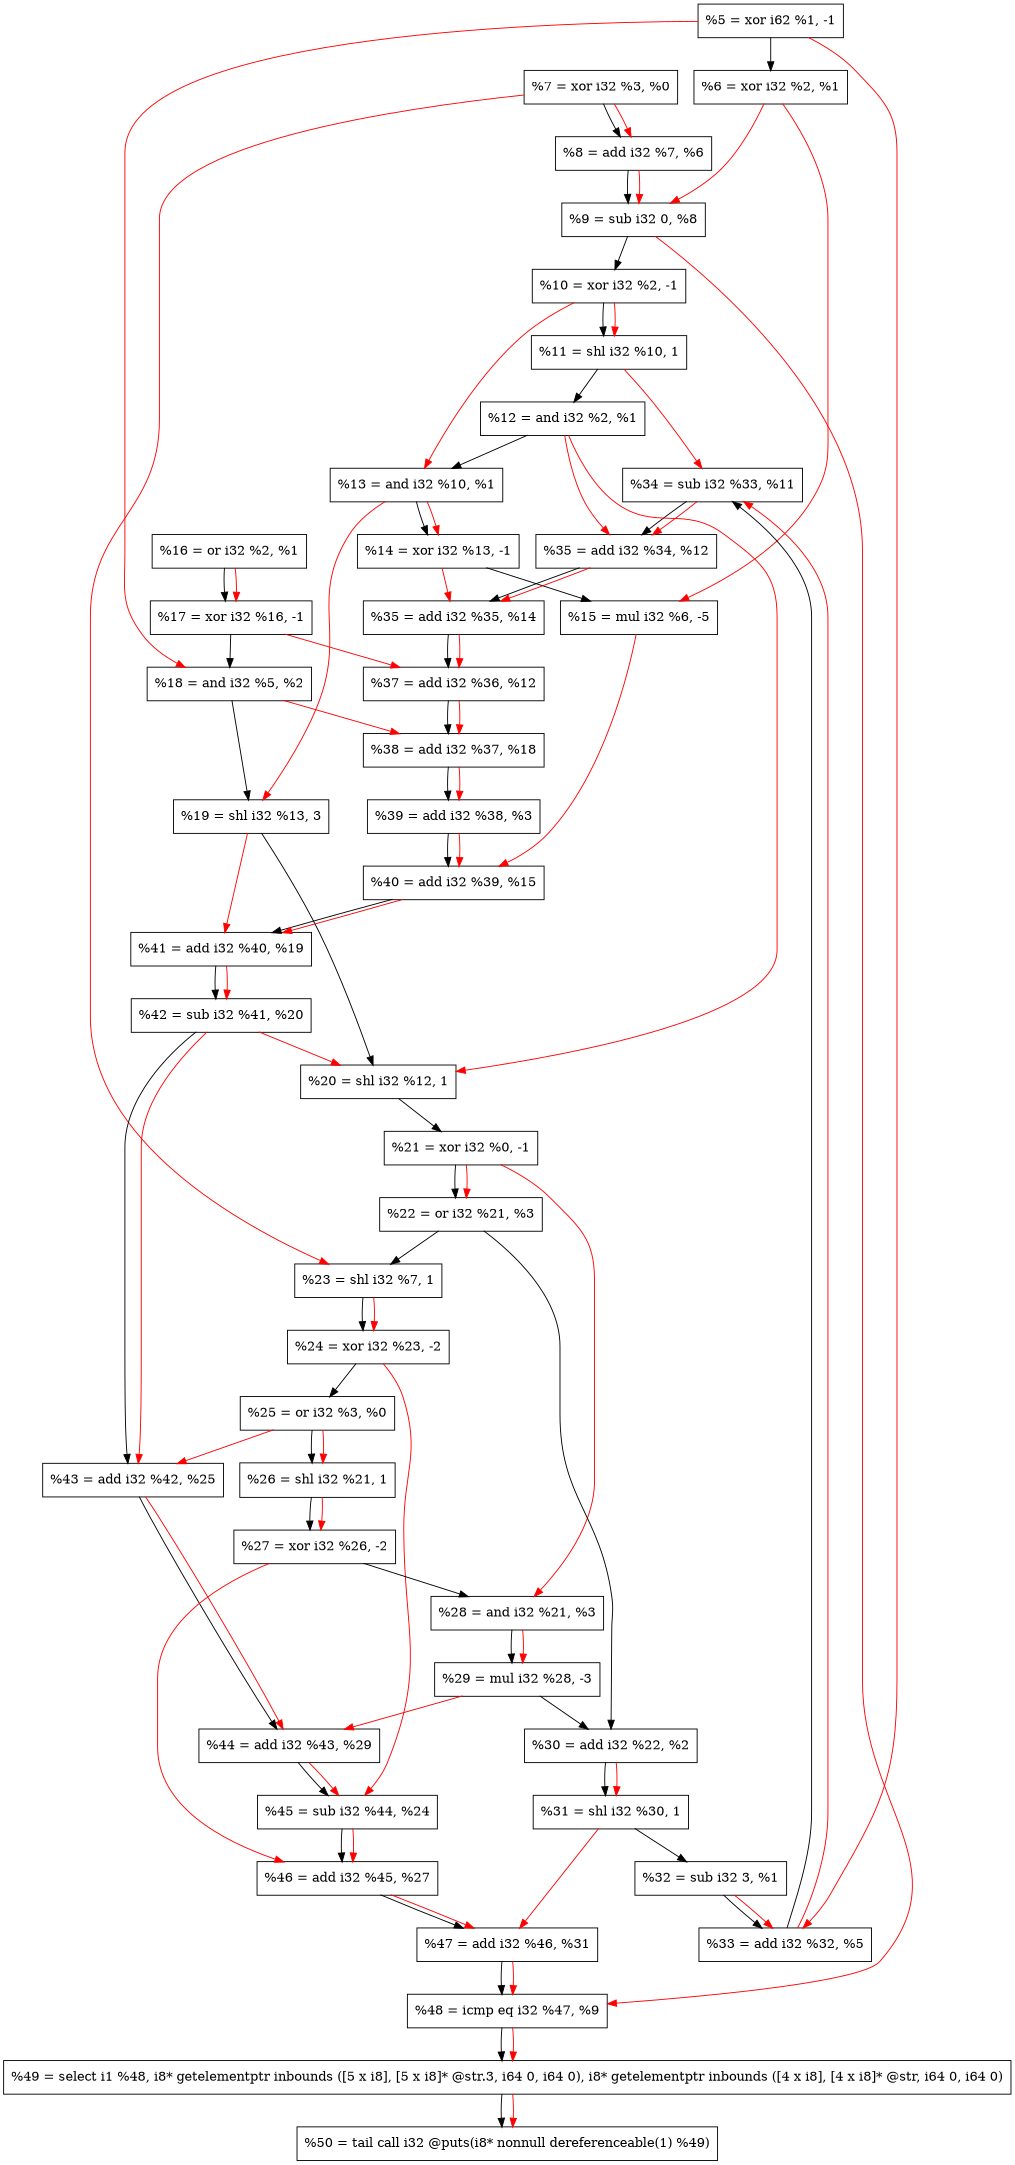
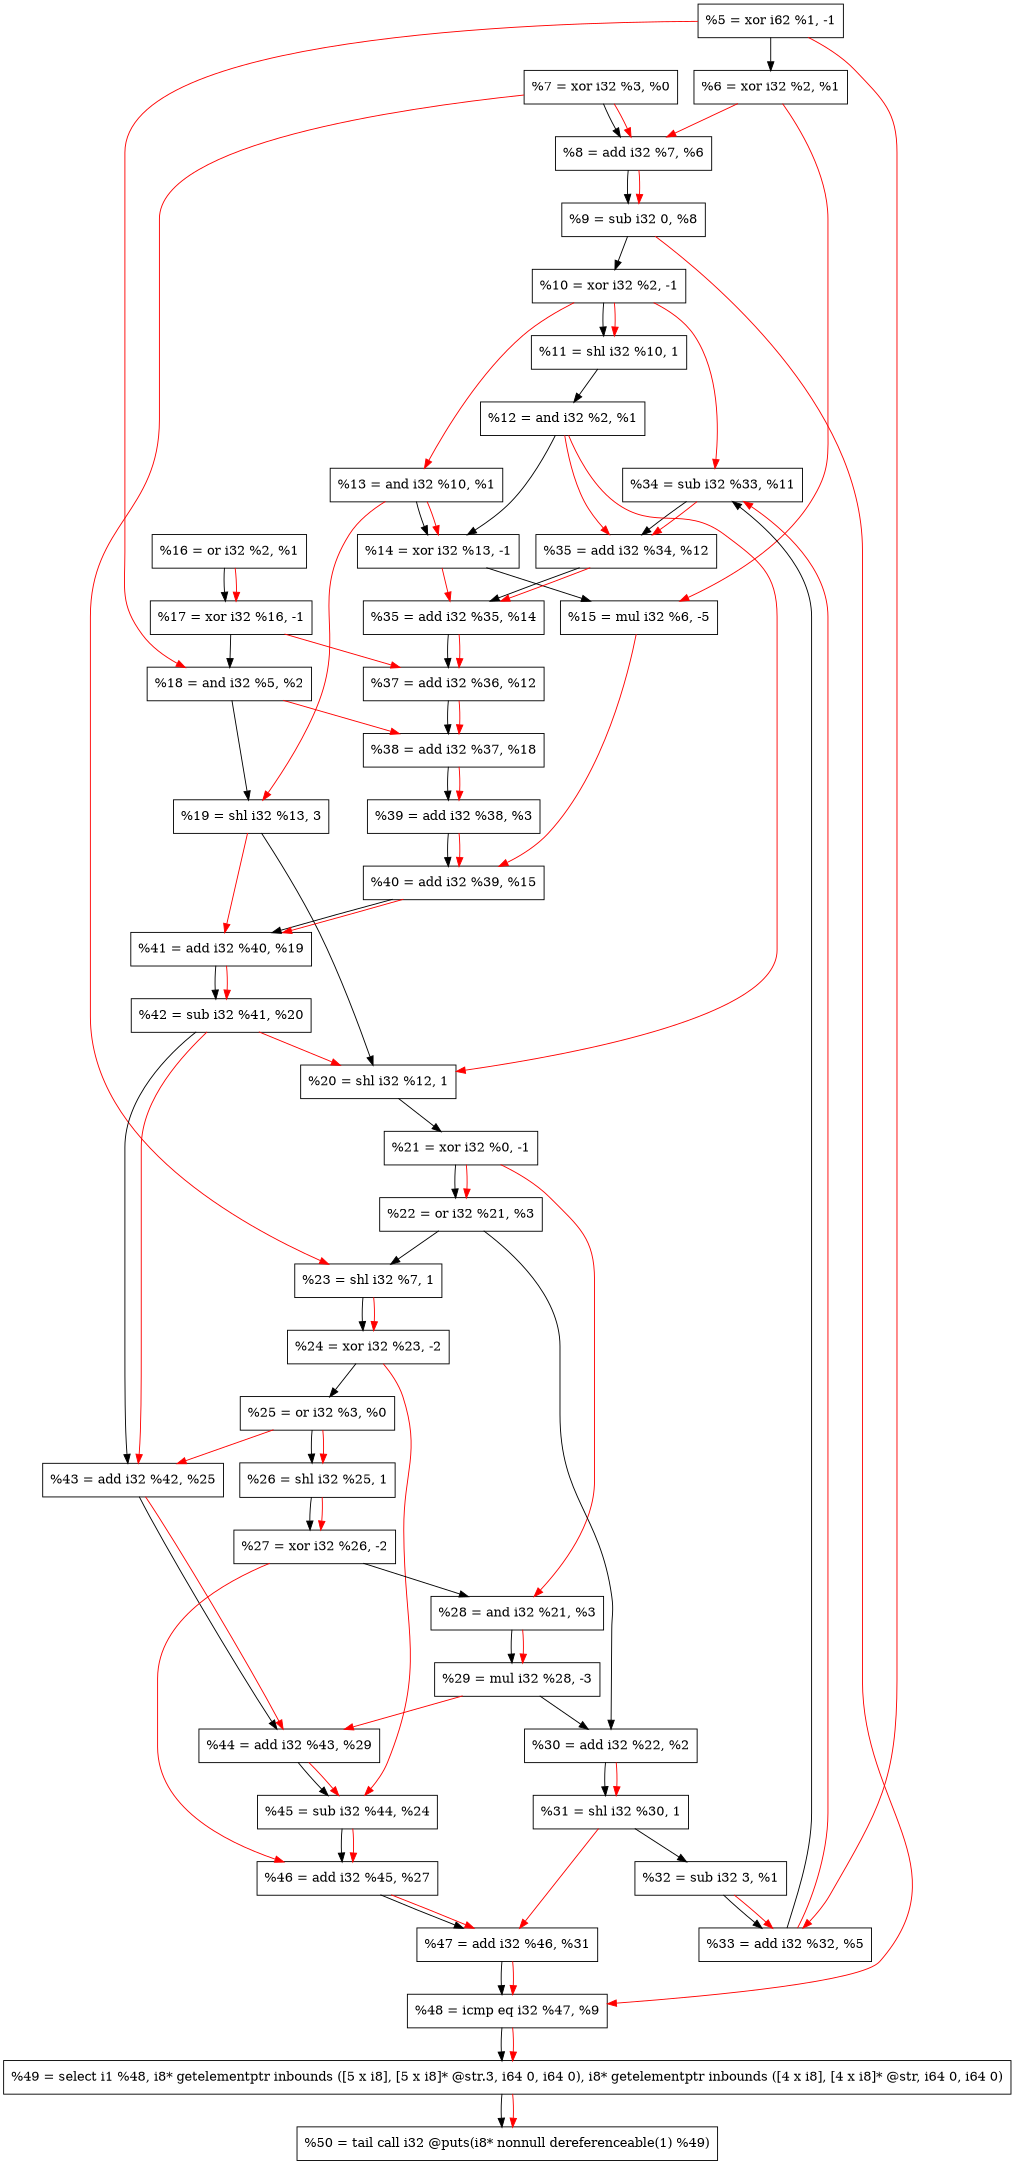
edge "%6 = xor i32 %2, %1" -> "%9 = sub i32 0, %8": now "%6 = xor i32 %2, %1" -> "%8 = add i32 %7, %6"
edge "%11 = shl i32 %10, 1" -> "%34 = sub i32 %33, %11": now "%10 = xor i32 %2, -1" -> "%34 = sub i32 %33, %11"
edge "%12 = and i32 %2, %1" -> "%13 = and i32 %10, %1": now "%12 = and i32 %2, %1" -> "%14 = xor i32 %13, -1"
node "%26 = shl i32 %21, 1": label "%26 = shl i32 %21, 1" -> "%26 = shl i32 %25, 1"
